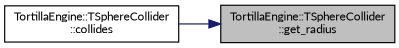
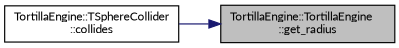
node "TortillaEngine::TSphereCollider ::get_radius": label "TortillaEngine::TSphereCollider ::get_radius" -> "TortillaEngine::TortillaEngine ::get_radius"
